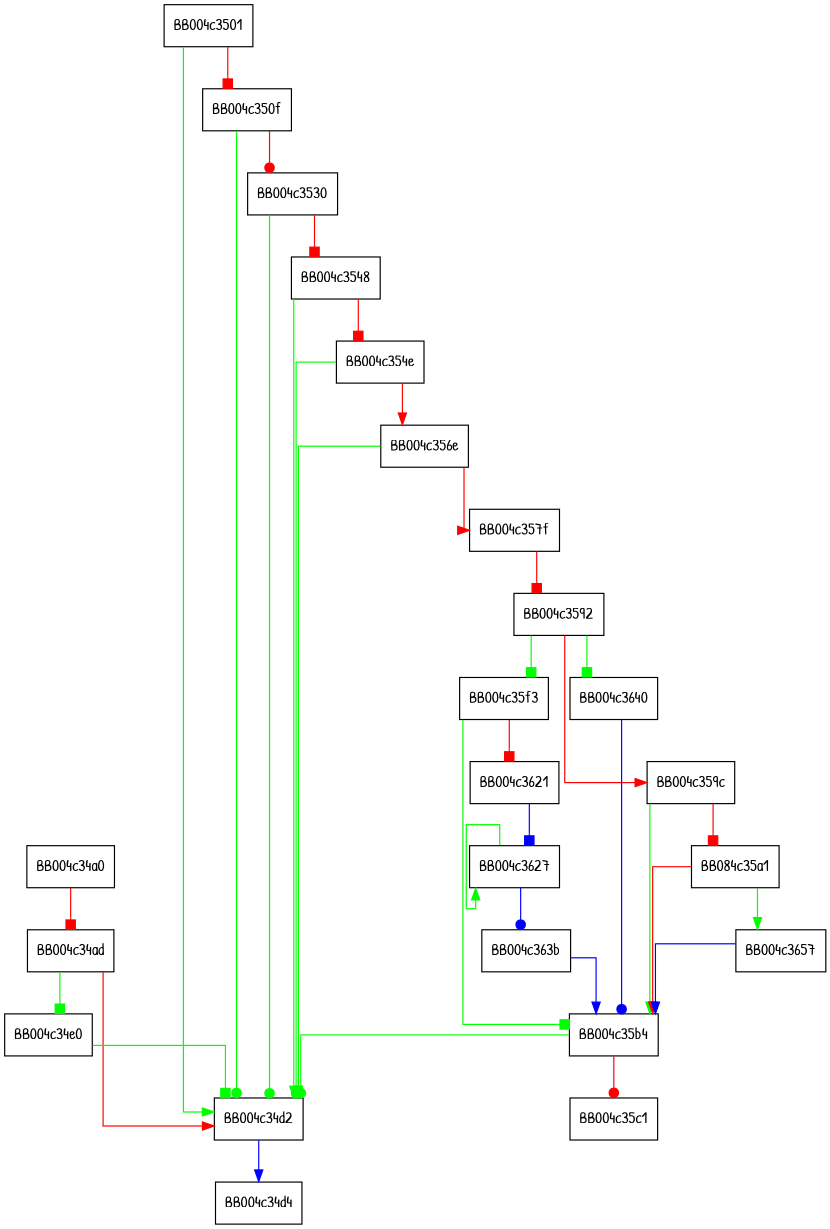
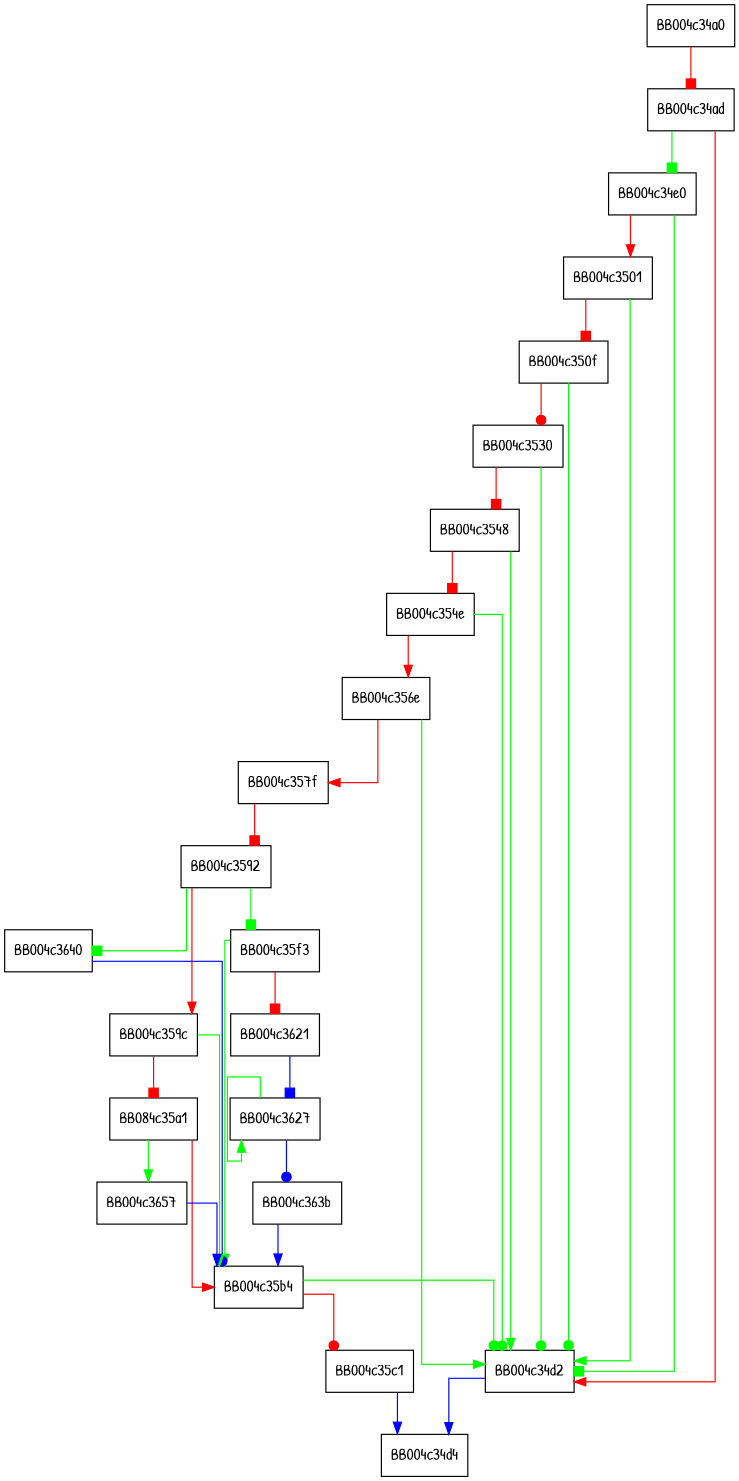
edge "BB004c34e0" -> "BB004c3501": added
edge "BB004c35f3" -> "BB004c35b4": arrowhead box -> normal
edge "BB004c35c1" -> "BB004c34d4": added
